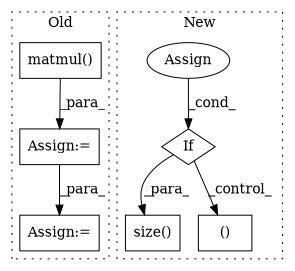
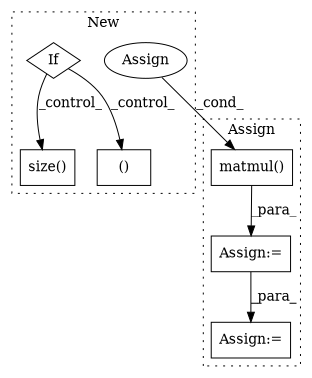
cluster "Old": label "Old" -> "Assign"
edge "Assign" -> "If": now "Assign" -> "matmul()"
edge "If" -> "size()": label "_para_" -> "_control_"
